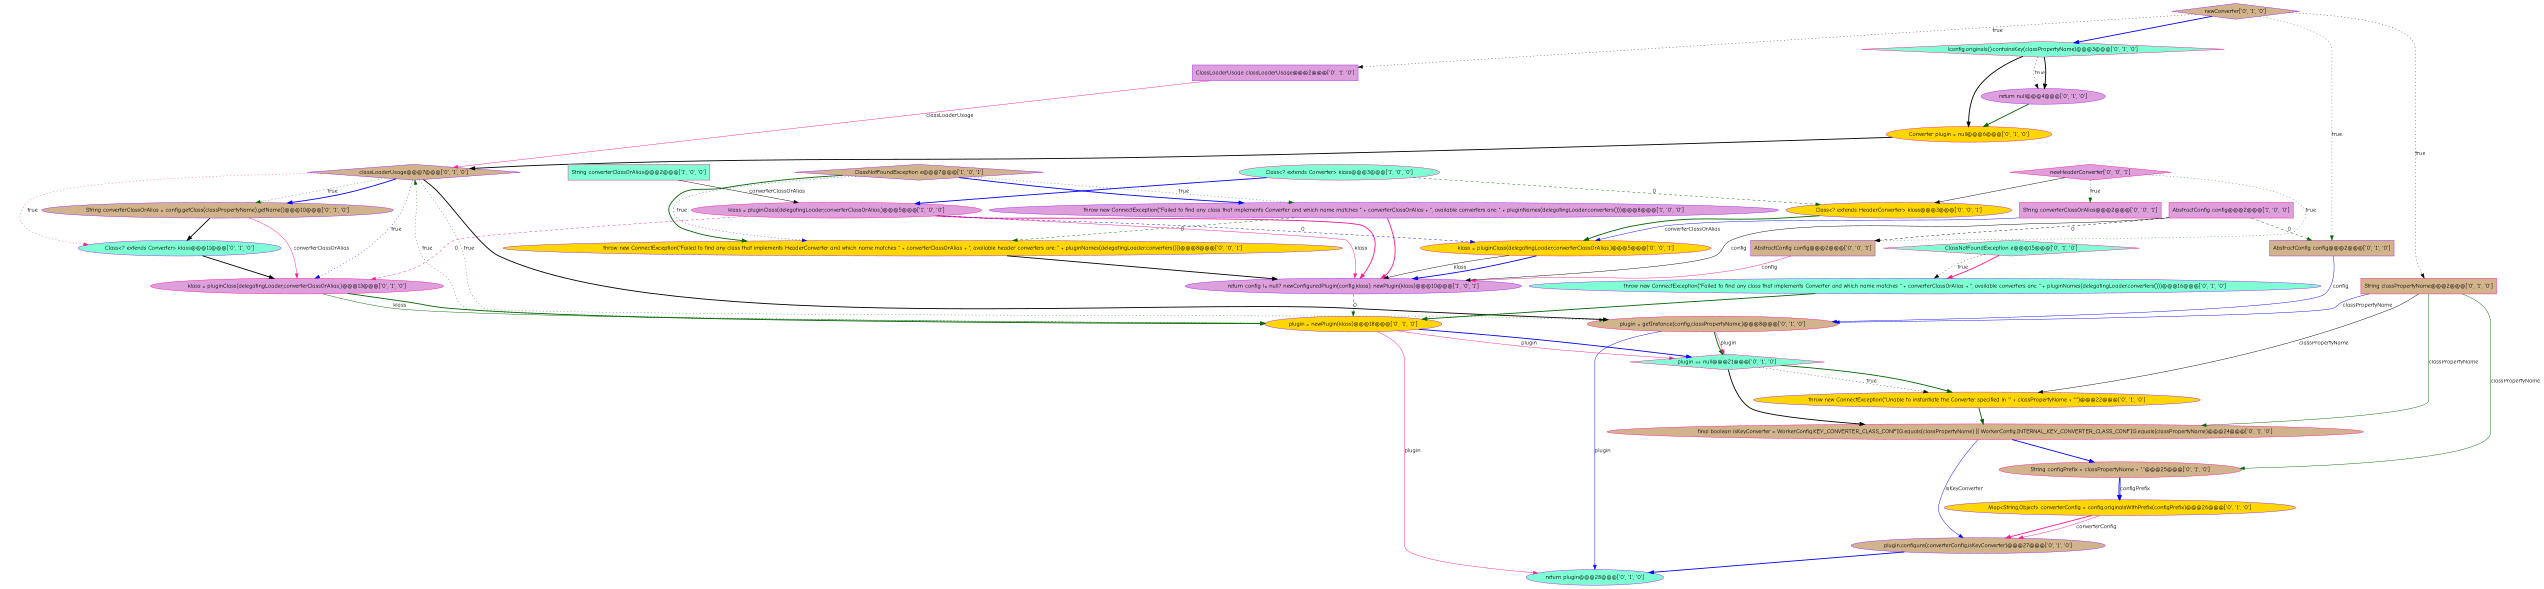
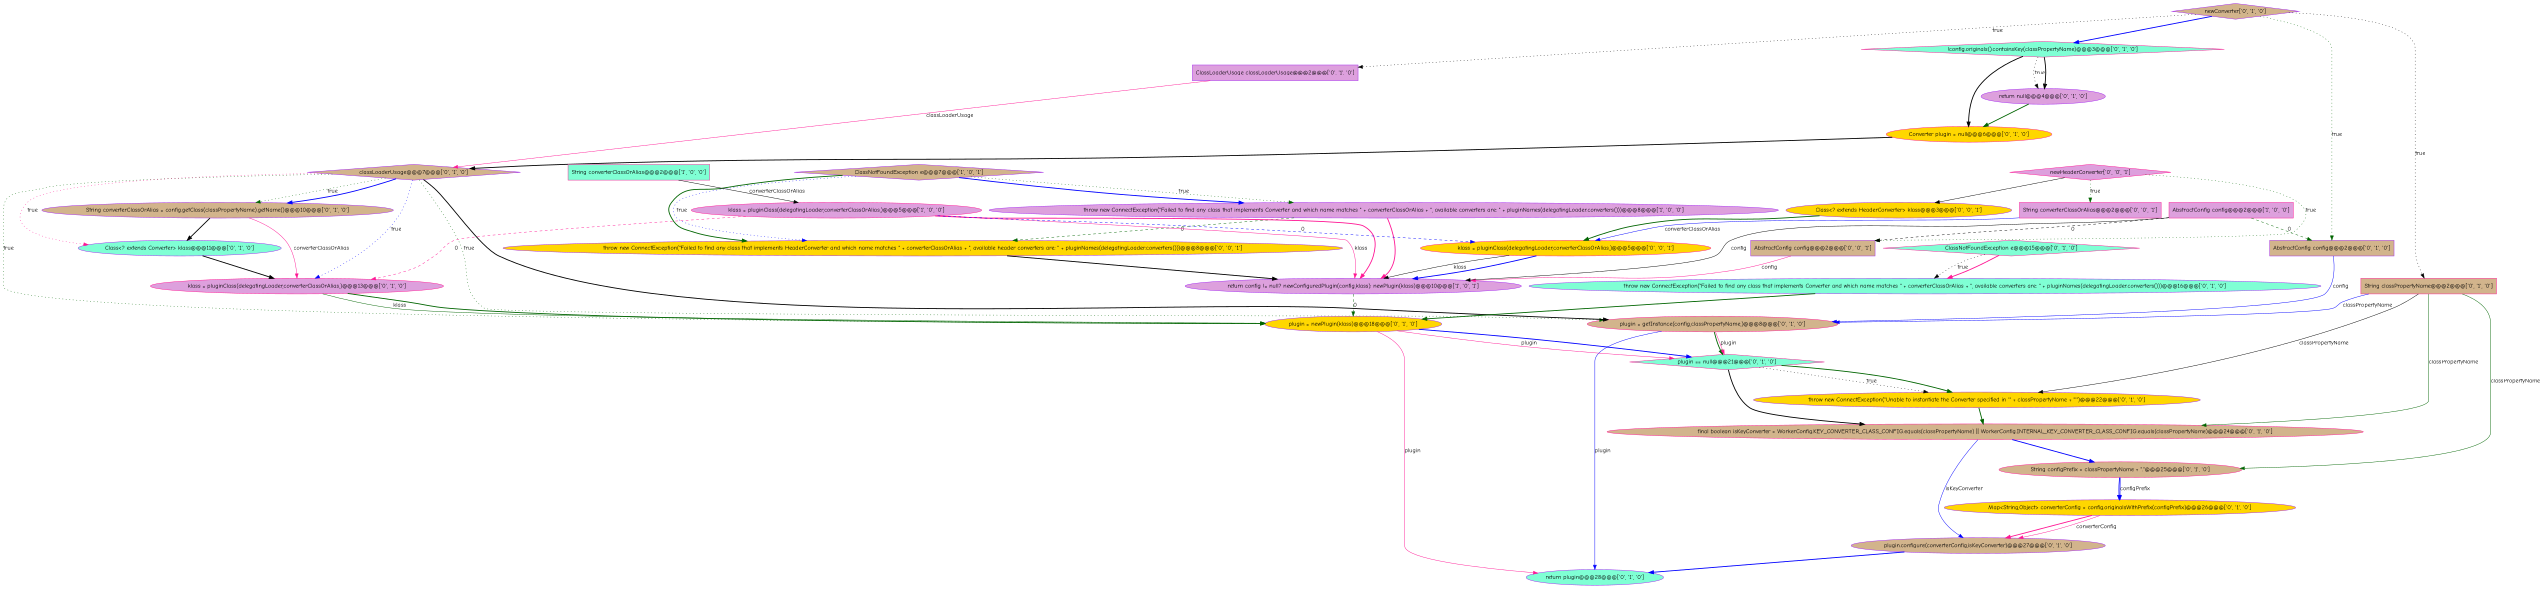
node "Class<? extends Converter> klass@@@3@@@['1', '0', '0']": removed
edge "plugin = newPlugin(klass)@@@18@@@['0', '1', '0']" -> "classLoaderUsage@@@7@@@['0', '1', '0']": reversed
